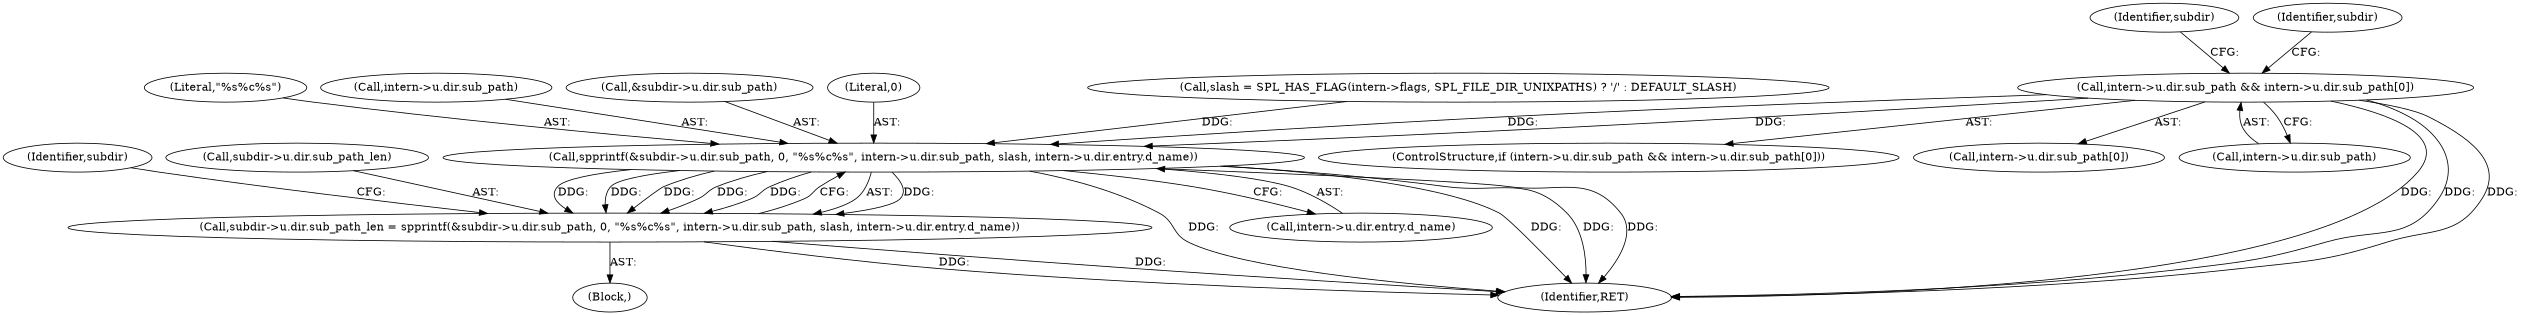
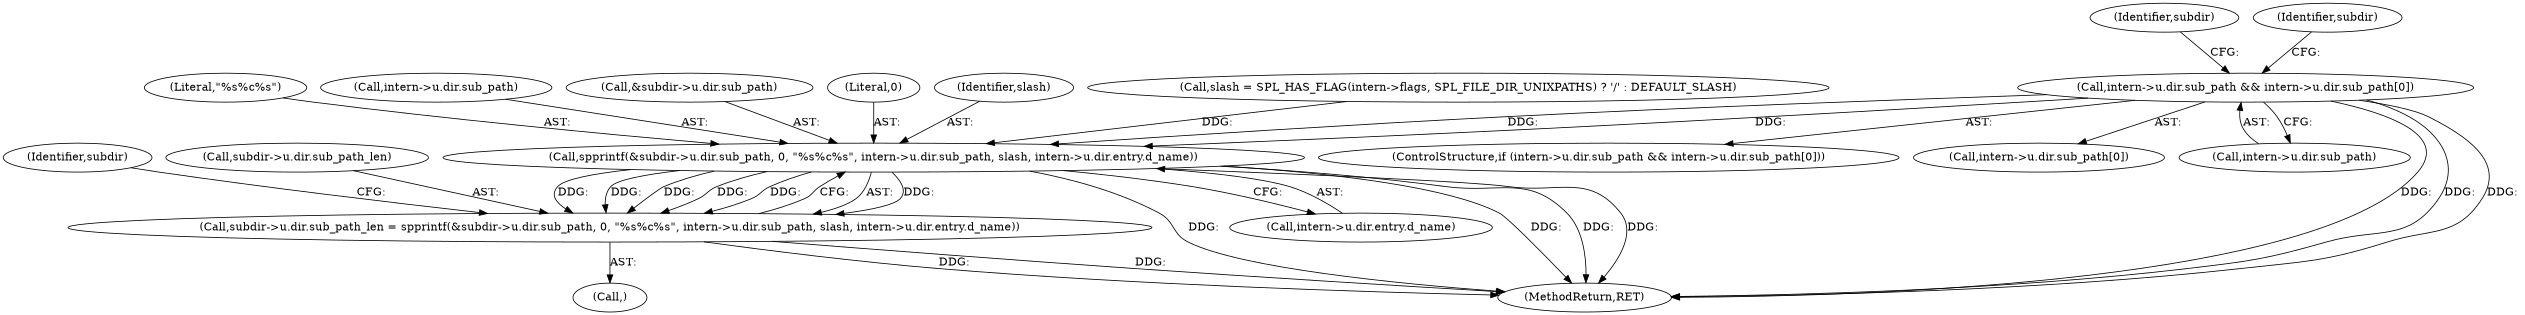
node "(Identifier,slash)": added
node "(Block,)": label "(Block,)" -> "(Call,)"
node "(Identifier,RET)": label "(Identifier,RET)" -> "(MethodReturn,RET)"
